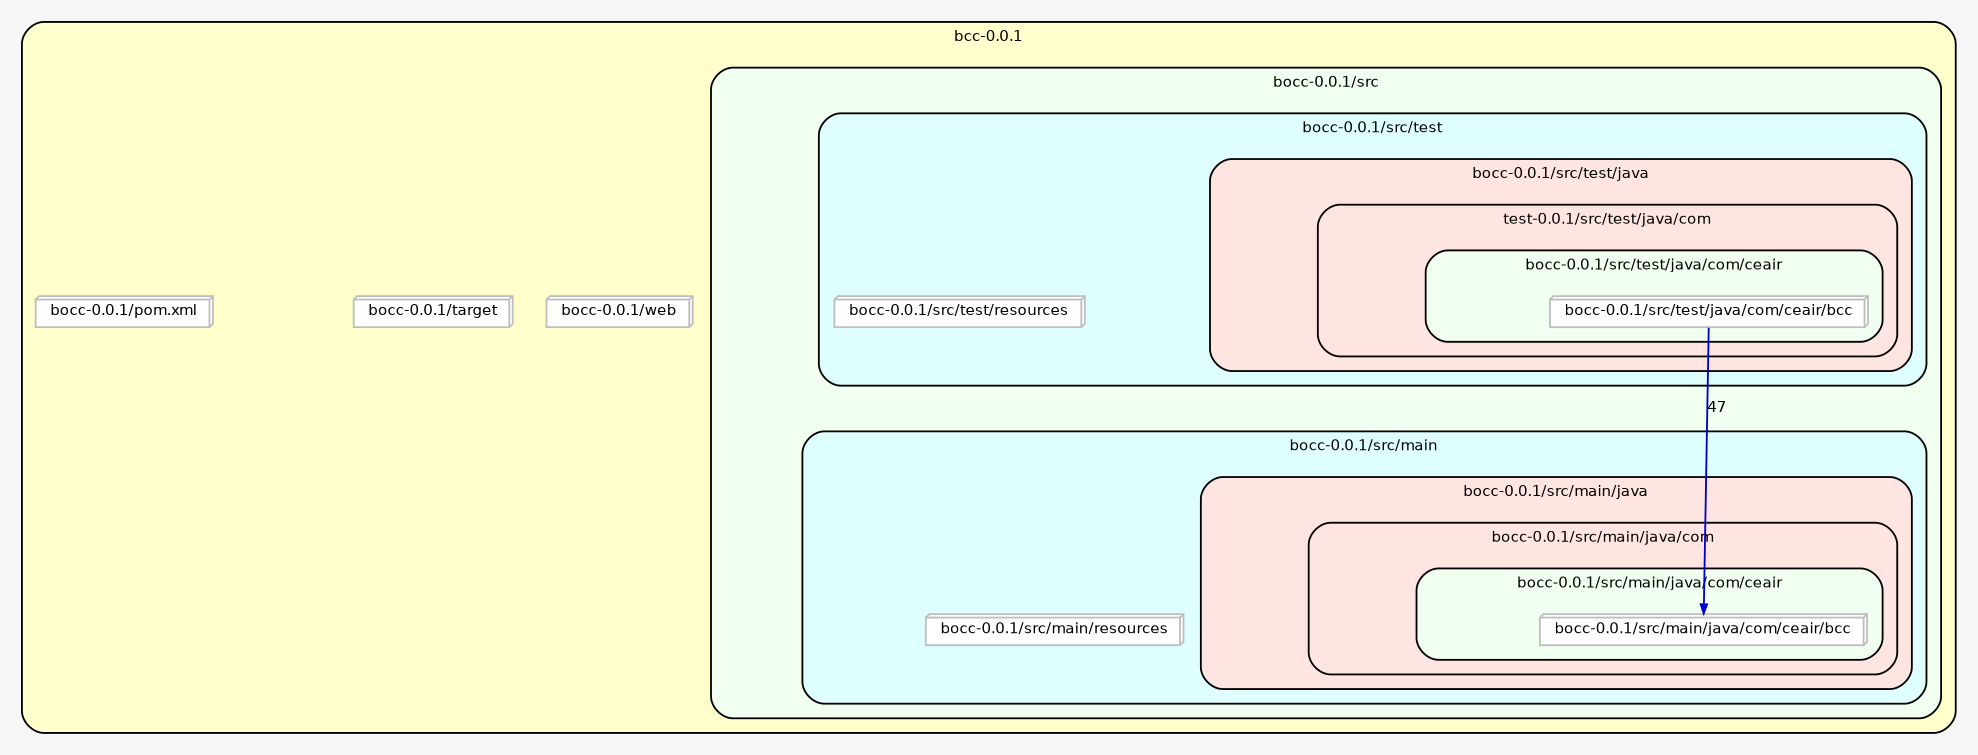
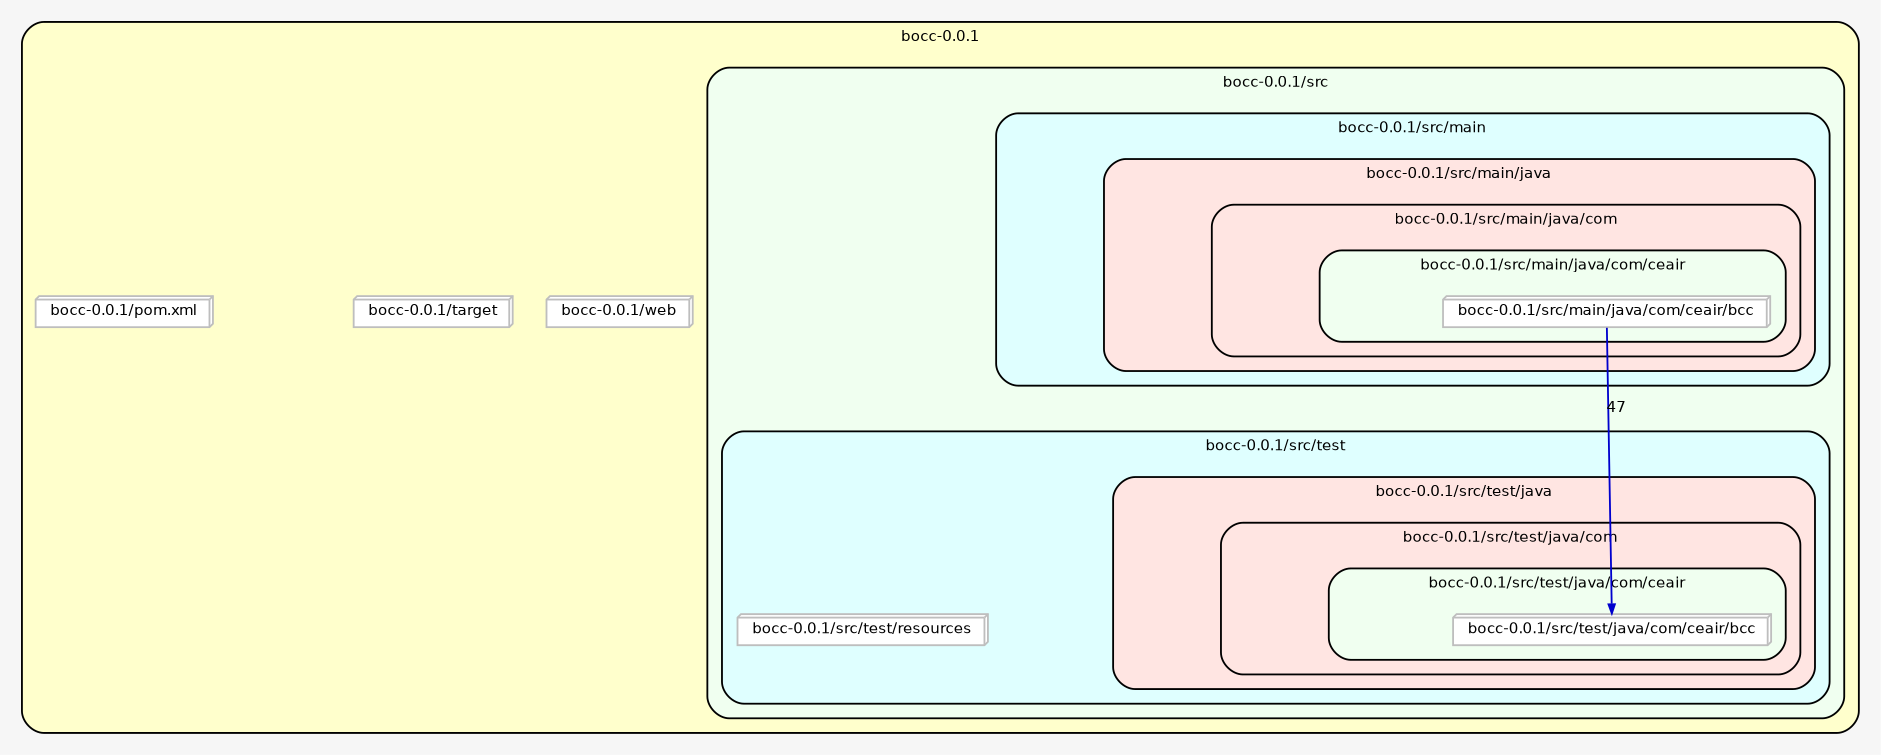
cluster "bcc-0.0.1": label "bcc-0.0.1" -> "bocc-0.0.1"
cluster "test-0.0.1/src/test/java/com": label "test-0.0.1/src/test/java/com" -> "bocc-0.0.1/src/test/java/com"
edge "bocc-0.0.1/src/test/java/com/ceair/bcc" -> "bocc-0.0.1/src/main/java/com/ceair/bcc": reversed
node "bocc-0.0.1/src/main/resources": removed
